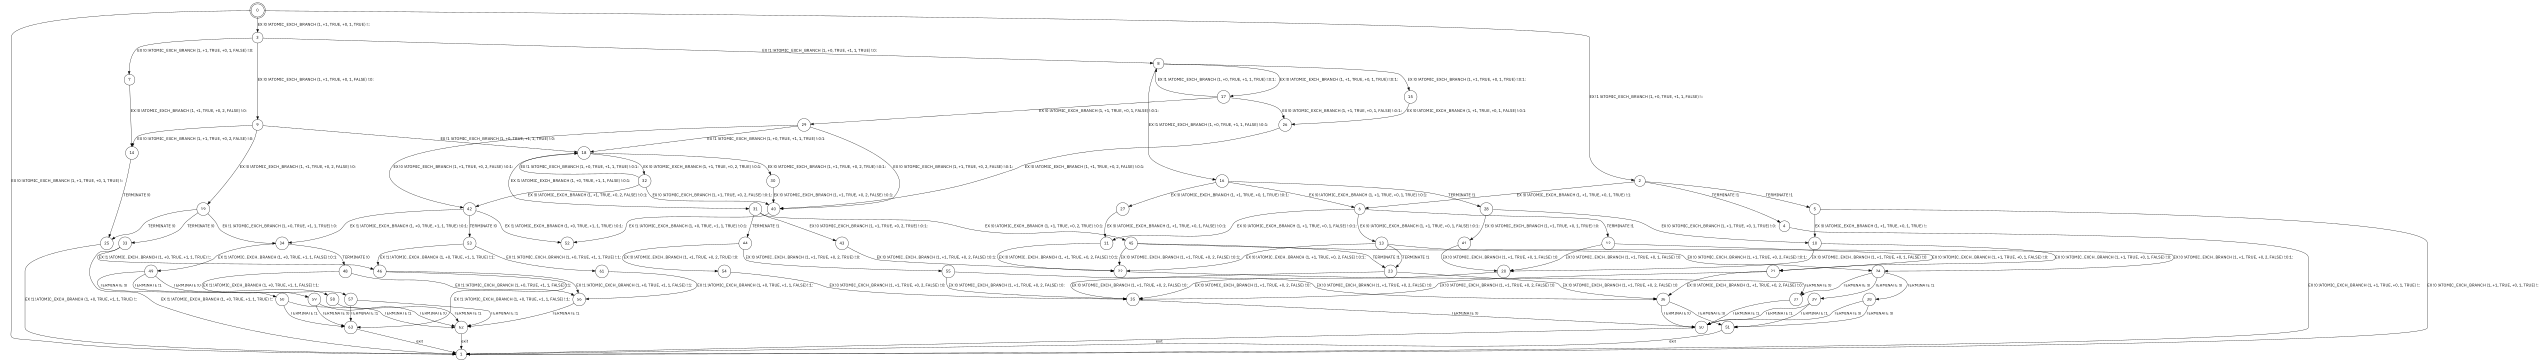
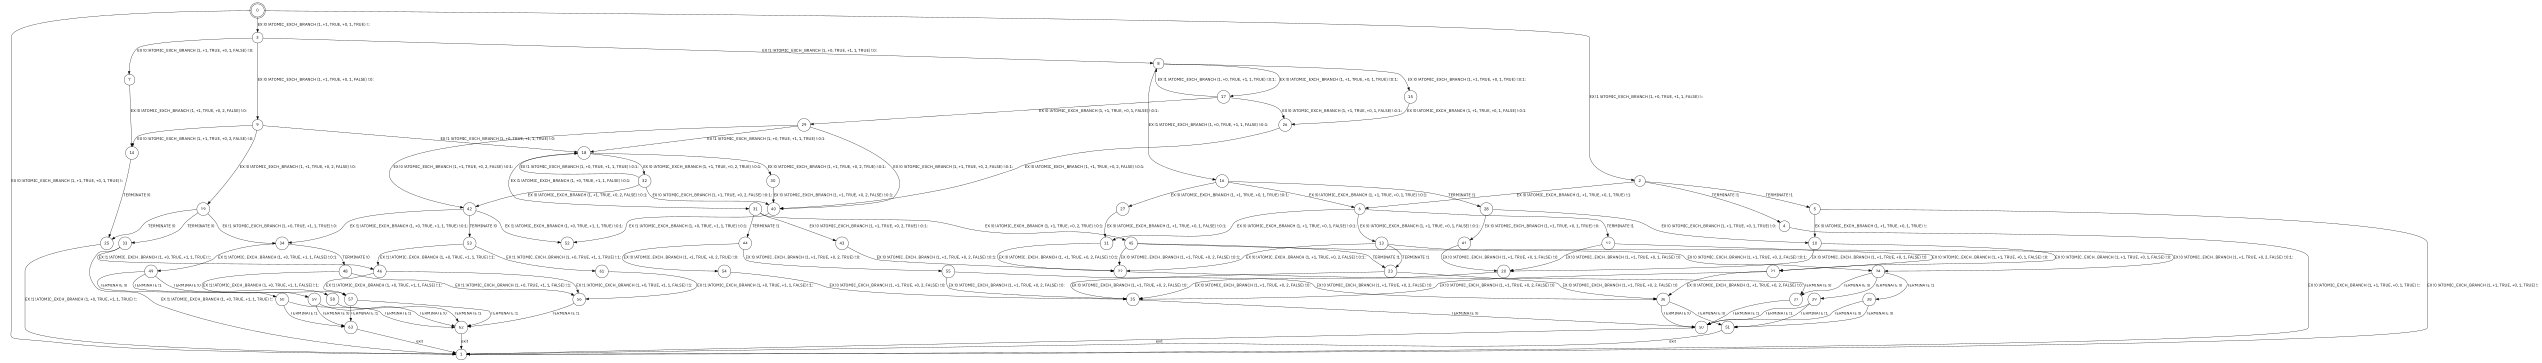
edge "46" -> "63": now "46" -> "57"
